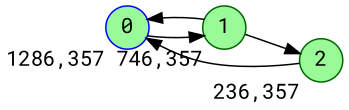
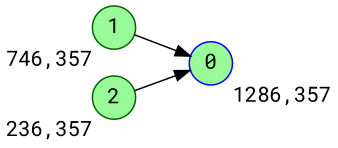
edge "0 1286,357" -> "1 746,357": removed
edge "1 746,357" -> "2 236,357": removed
